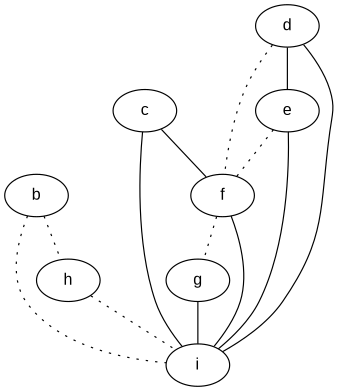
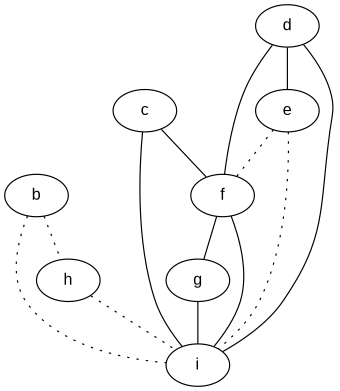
edge "d" -- "f": style dotted -> solid
edge "f" -- "g": style dotted -> solid
edge "e" -- "i": style solid -> dotted
